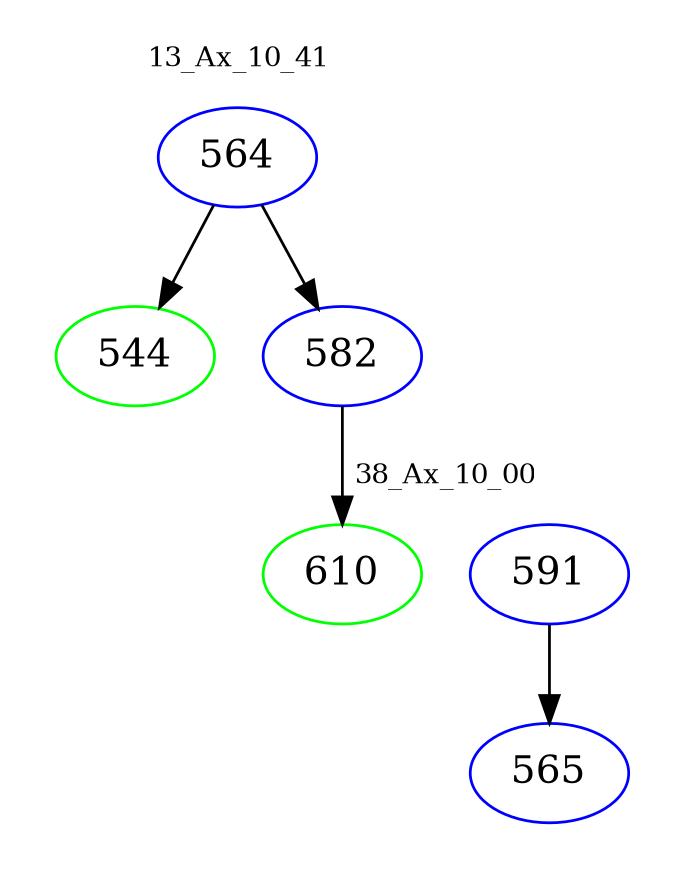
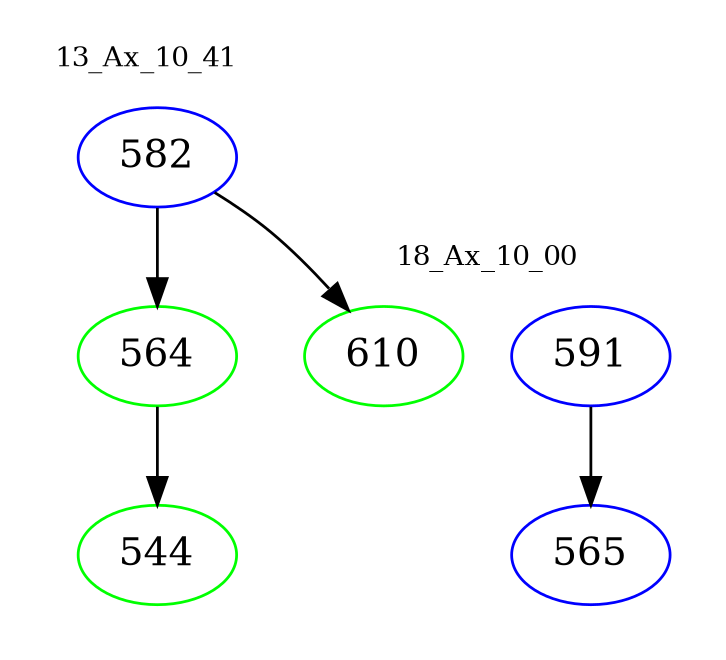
node "564": color blue -> green
edge "564" -> "582": reversed
cluster "38_Ax_10_00": label "38_Ax_10_00" -> "18_Ax_10_00"
